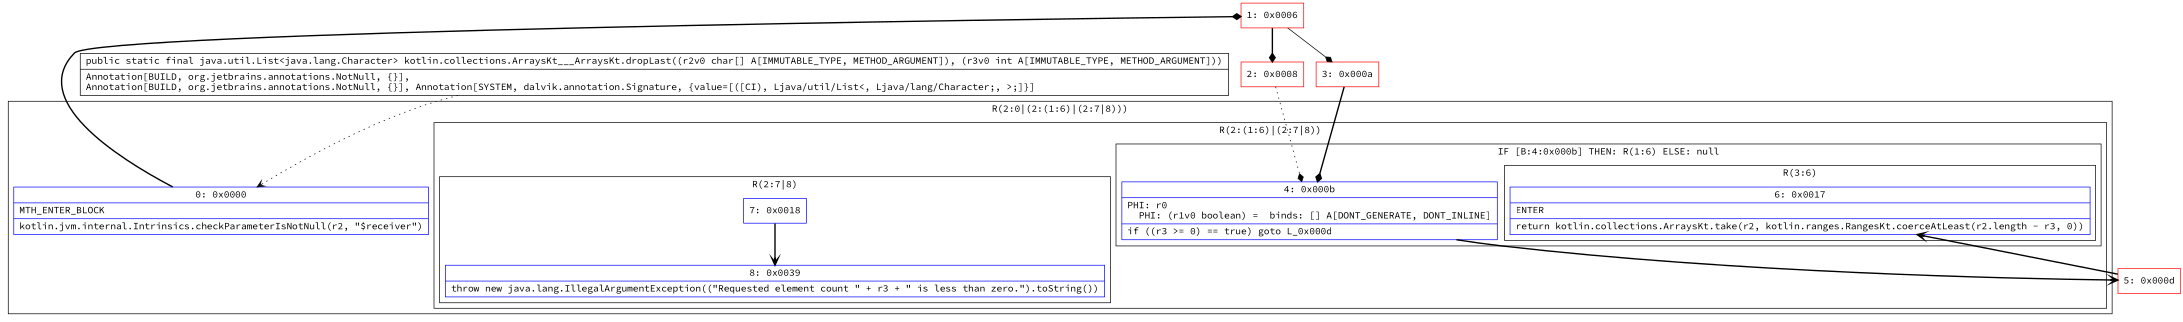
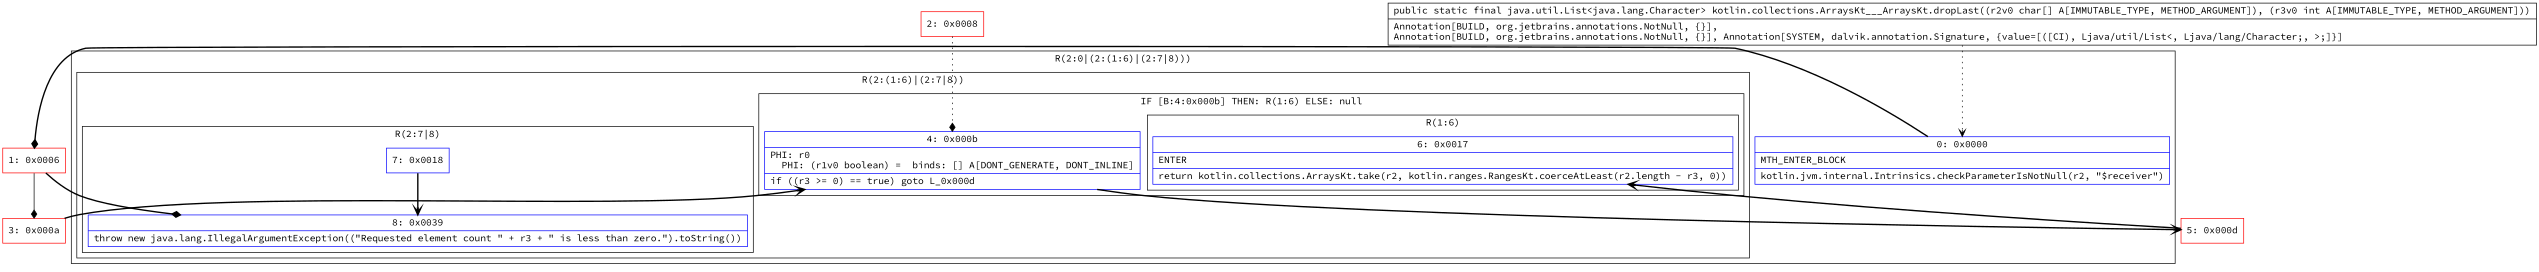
edge "1: 0x0006" -> "2: 0x0008": now "1: 0x0006" -> "8: 0x0039"
edge "3: 0x000a" -> "4: 0x000b": arrowhead diamond -> vee
cluster "R(3:6)": label "R(3:6)" -> "R(1:6)"
